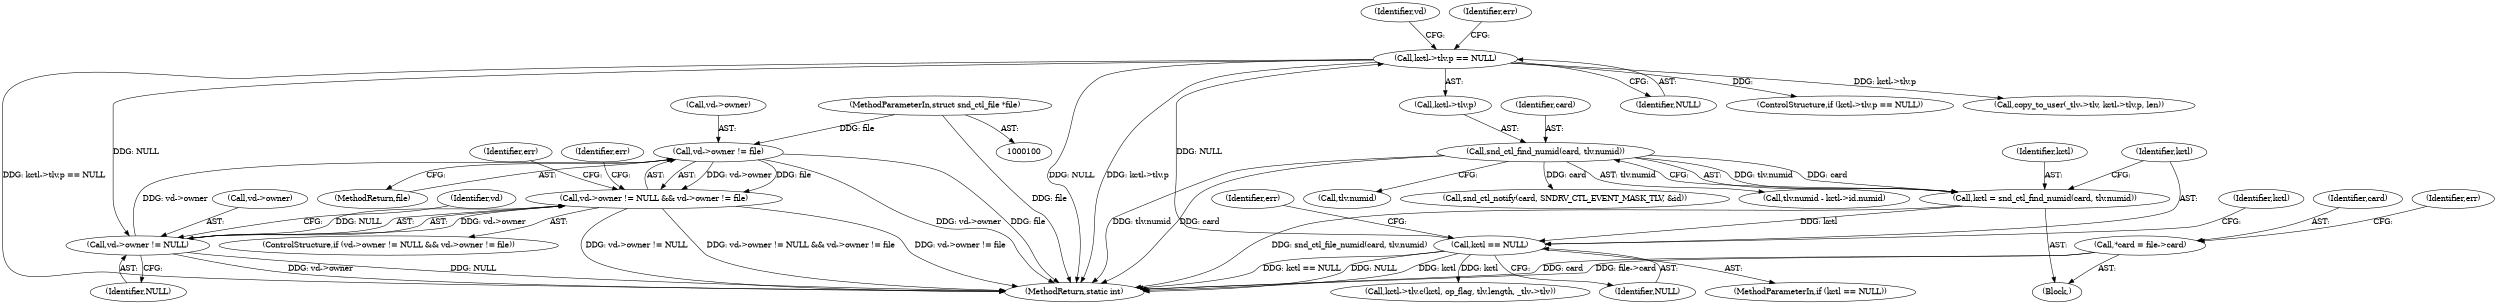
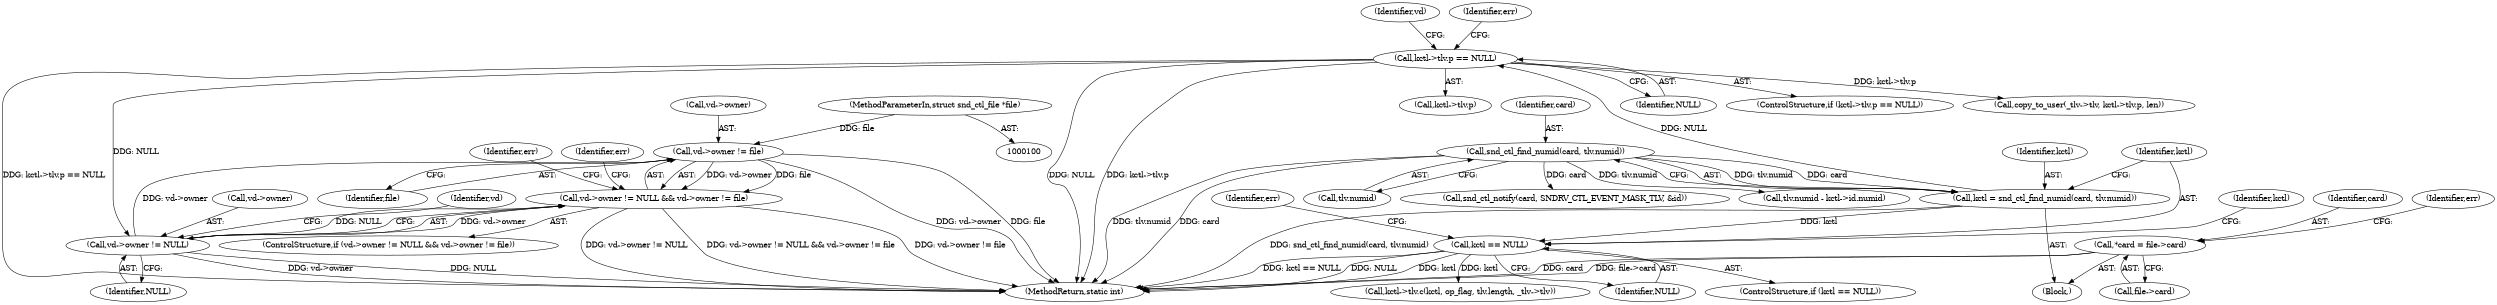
edge "(Call,kctl->tlv.p == NULL)" -> "(ControlStructure,if (kctl->tlv.p == NULL))": label "DDG: " -> "AST: "
edge "(Call,kctl->tlv.p)" -> "(Call,snd_ctl_find_numid(card, tlv.numid))": now "(Call,tlv.numid)" -> "(Call,snd_ctl_find_numid(card, tlv.numid))"
edge "(Call,snd_ctl_find_numid(card, tlv.numid))" -> "(Call,tlv.numid - kctl->id.numid)": label "AST: tlv.numid" -> "DDG: tlv.numid"
edge "(MethodParameterIn,struct snd_ctl_file *file)" -> "(MethodReturn,static int)": removed, label "DDG: file"
node "(MethodReturn,file)": label "(MethodReturn,file)" -> "(Identifier,file)"
edge "(Call,kctl == NULL)" -> "(Call,kctl->tlv.p == NULL)": now "(Call,kctl = snd_ctl_find_numid(card, tlv.numid))" -> "(Call,kctl->tlv.p == NULL)"
edge "(Call,vd->owner != NULL && vd->owner != file)" -> "(Call,vd->owner != NULL)": label "AST: " -> "CFG: "
edge "(Call,kctl = snd_ctl_find_numid(card, tlv.numid))" -> "(MethodReturn,static int)": label "DDG: snd_ctl_file_numid(card, tlv.numid)" -> "DDG: snd_ctl_find_numid(card, tlv.numid)"
node "(MethodParameterIn,if (kctl == NULL))": label "(MethodParameterIn,if (kctl == NULL))" -> "(ControlStructure,if (kctl == NULL))"
node "(Call,file->card)": added
